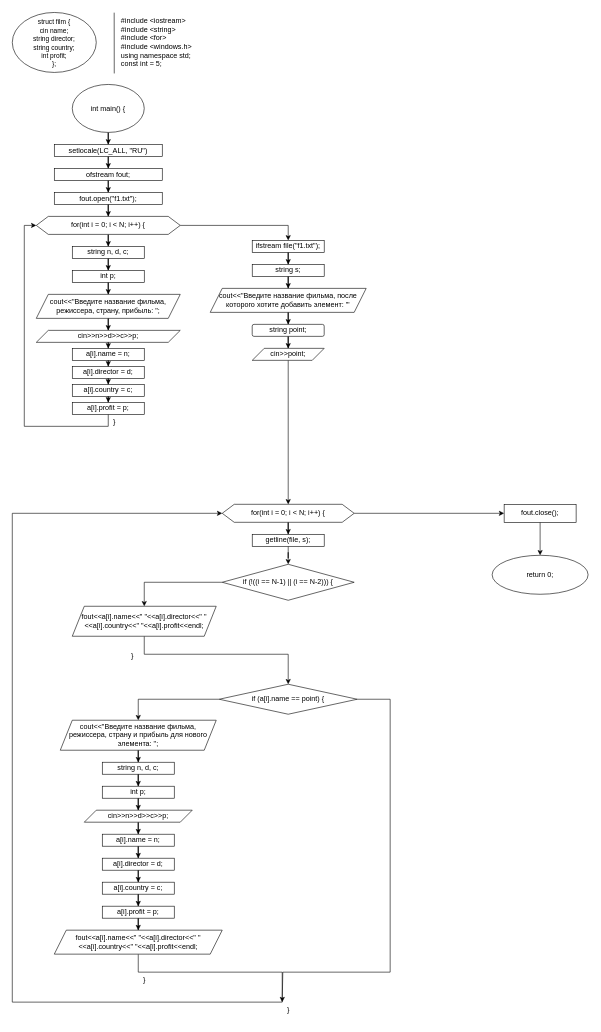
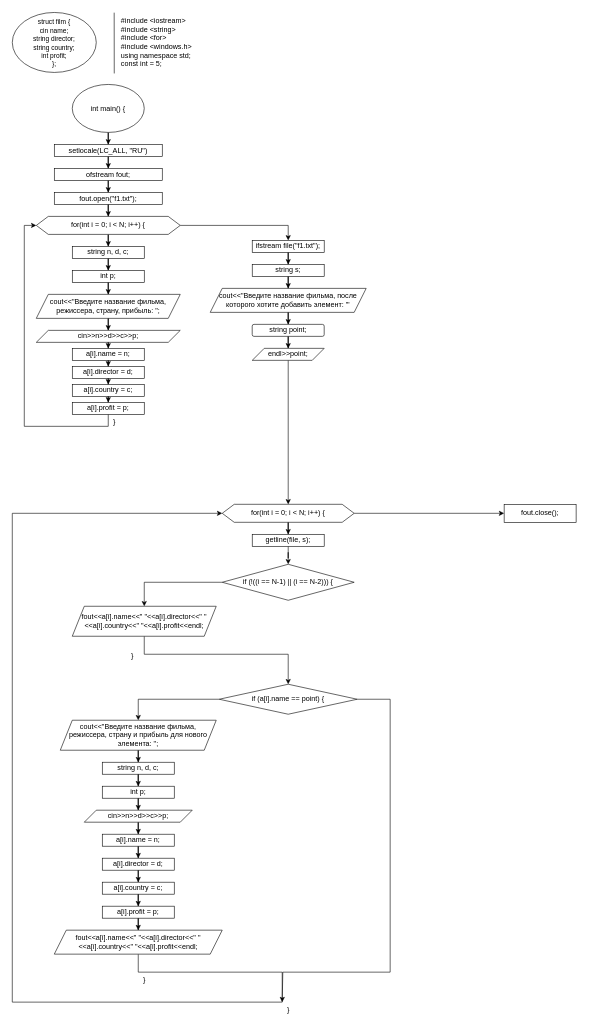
node "cin>>point;": label "cin>>point;" -> "endl>>point;"
edge "fout.close();" -> "return 0;": removed
node "return 0;": removed
